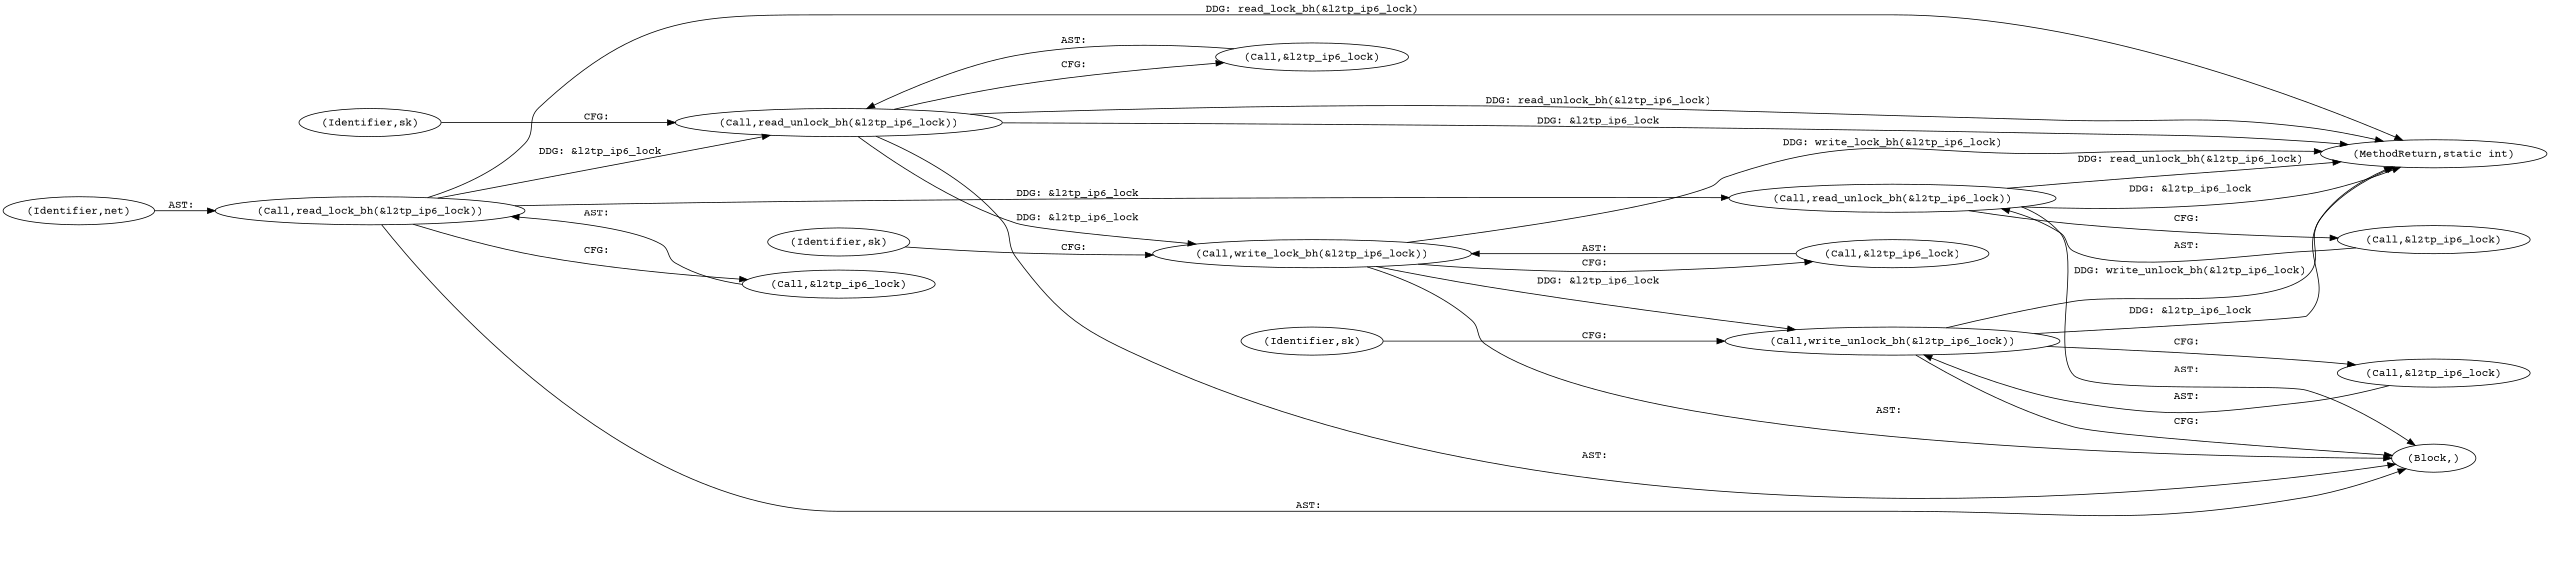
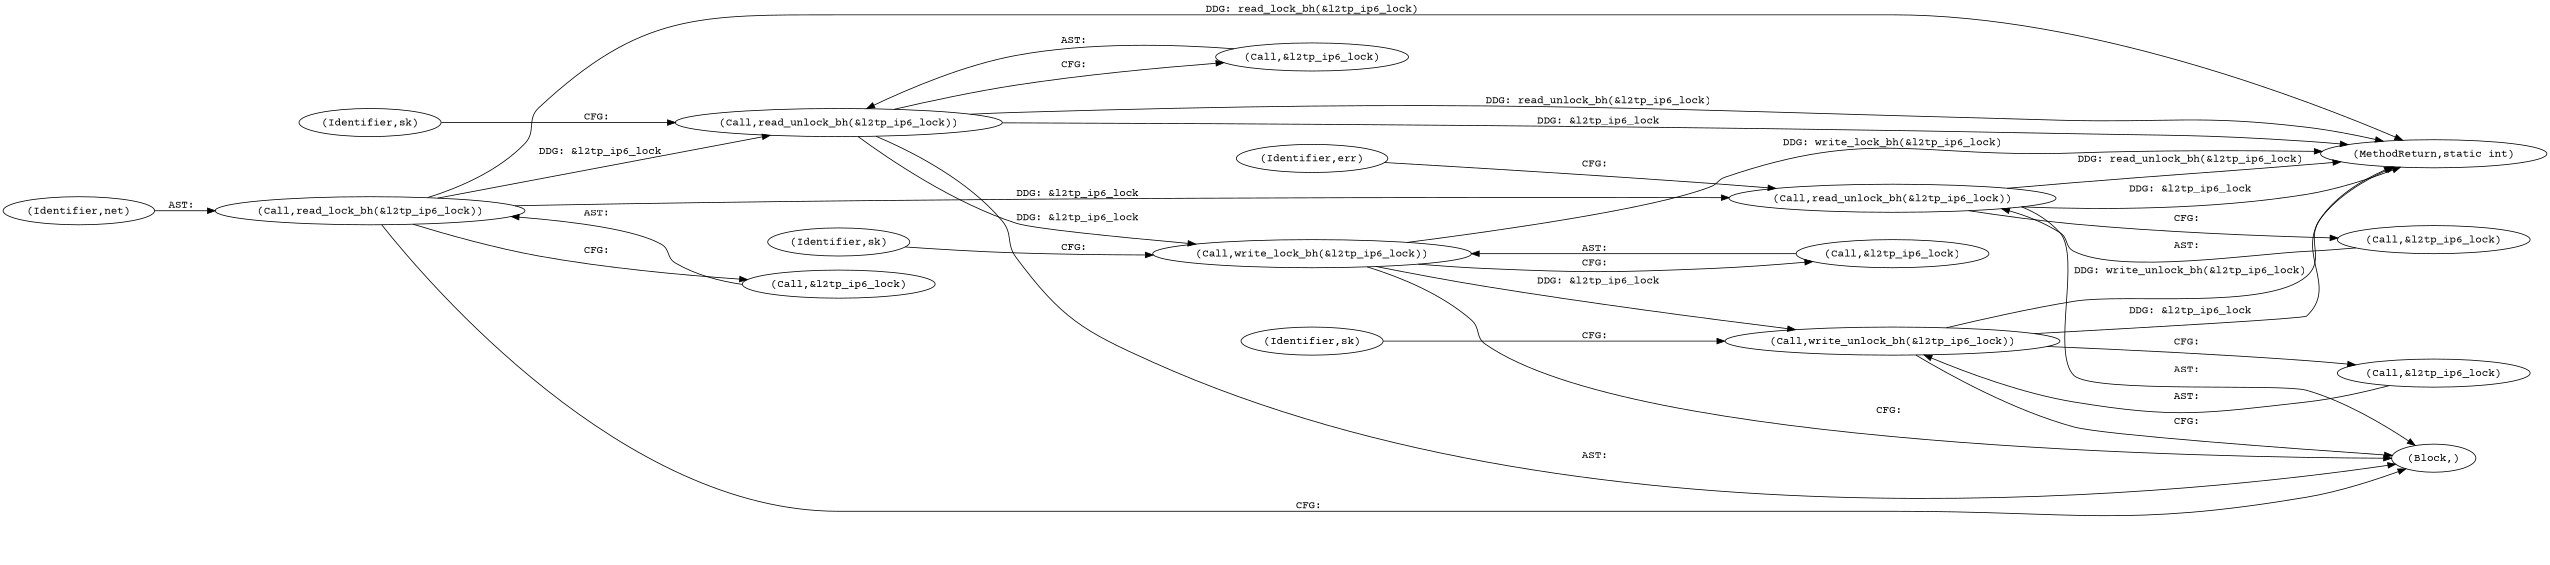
node "(Identifier,err)": added
edge "(Call,write_lock_bh(&l2tp_ip6_lock))" -> "(Block,)": label "AST: " -> "CFG: "
edge "(Call,read_lock_bh(&l2tp_ip6_lock))" -> "(Block,)": label "AST: " -> "CFG: "
